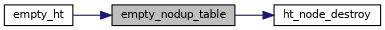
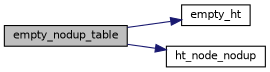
edge "empty_ht" -> "empty_nodup_table": reversed
node "ht_node_destroy": label "ht_node_destroy" -> "ht_node_nodup"
